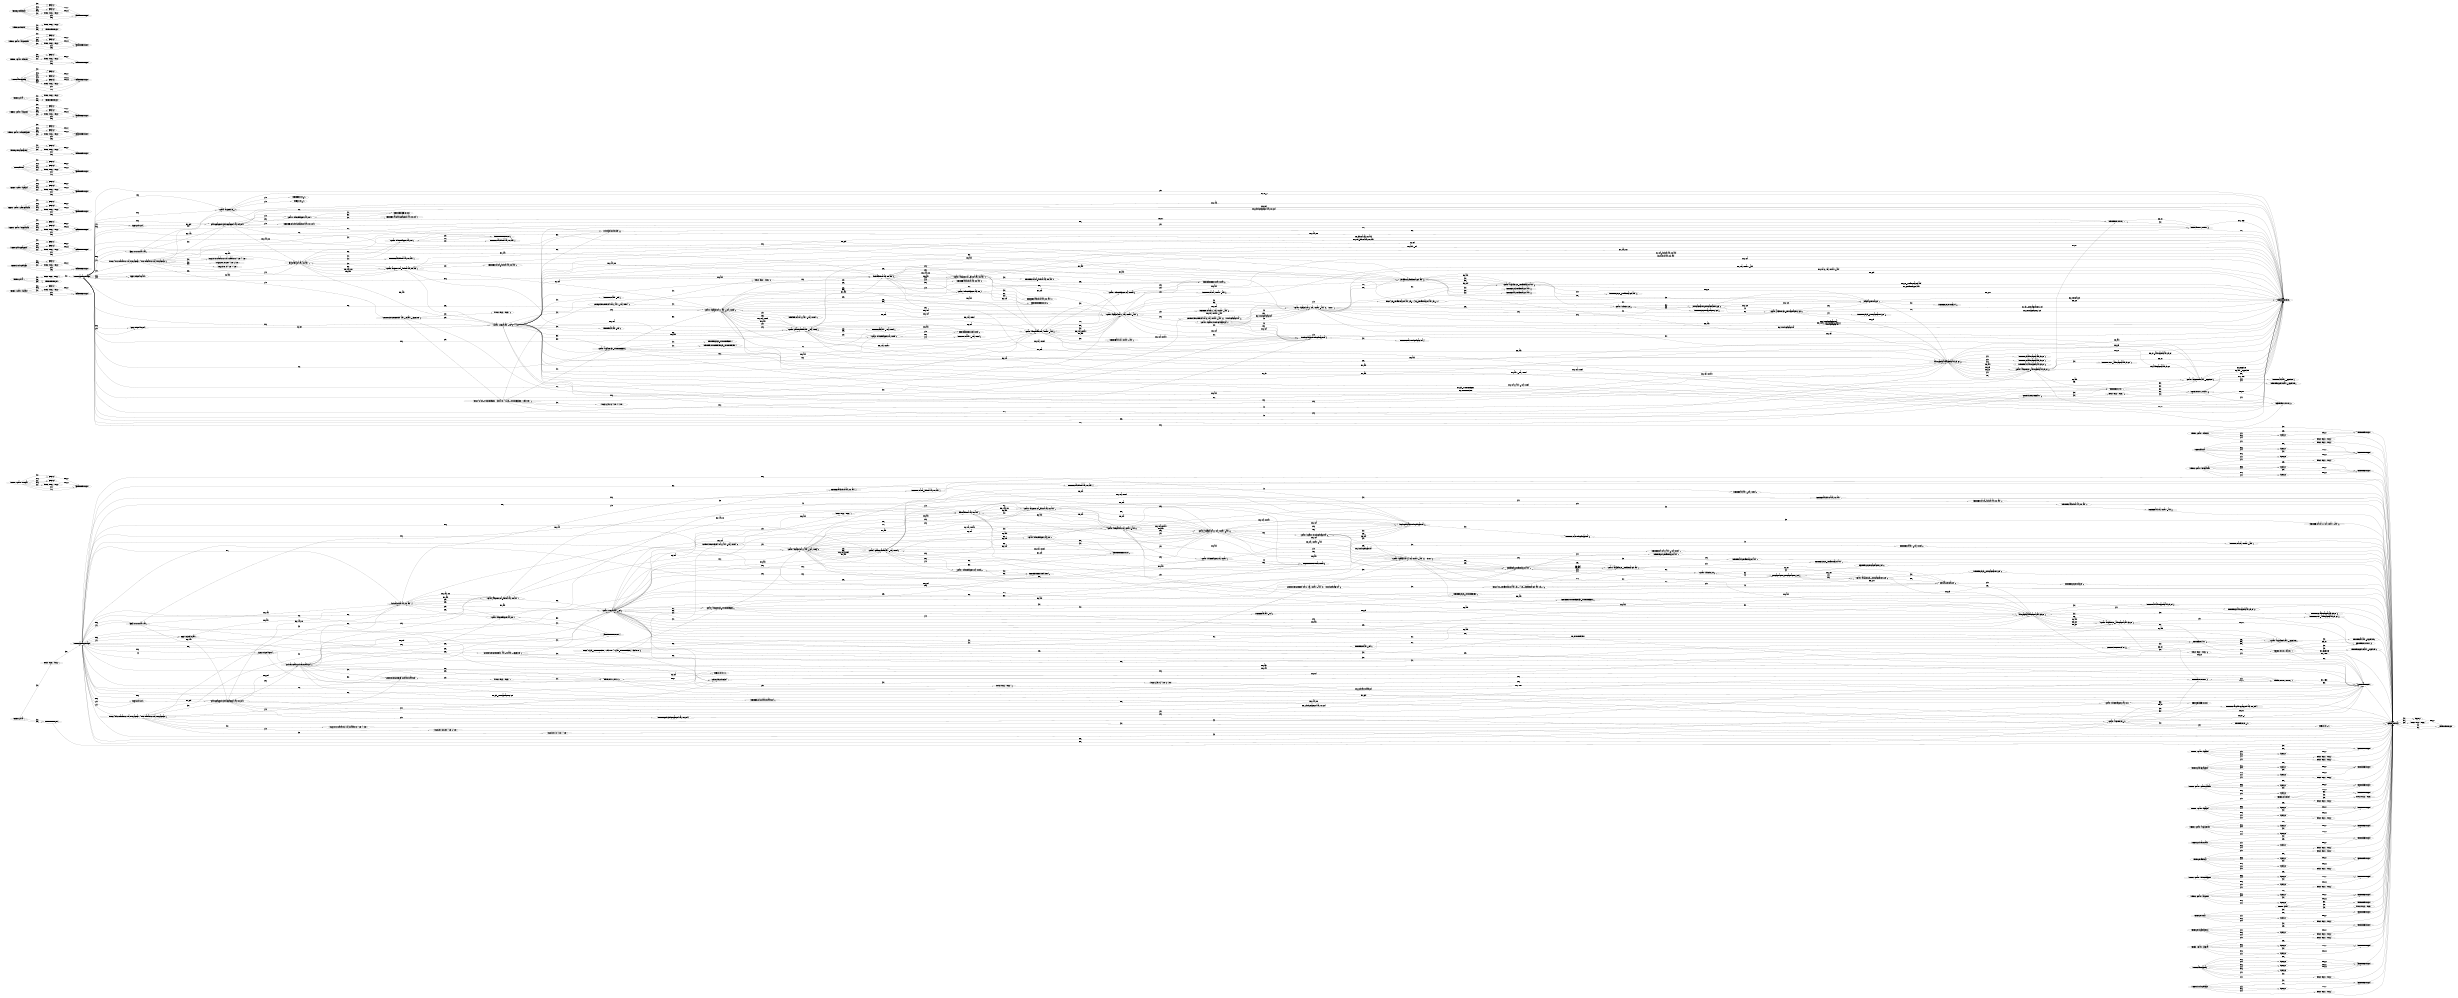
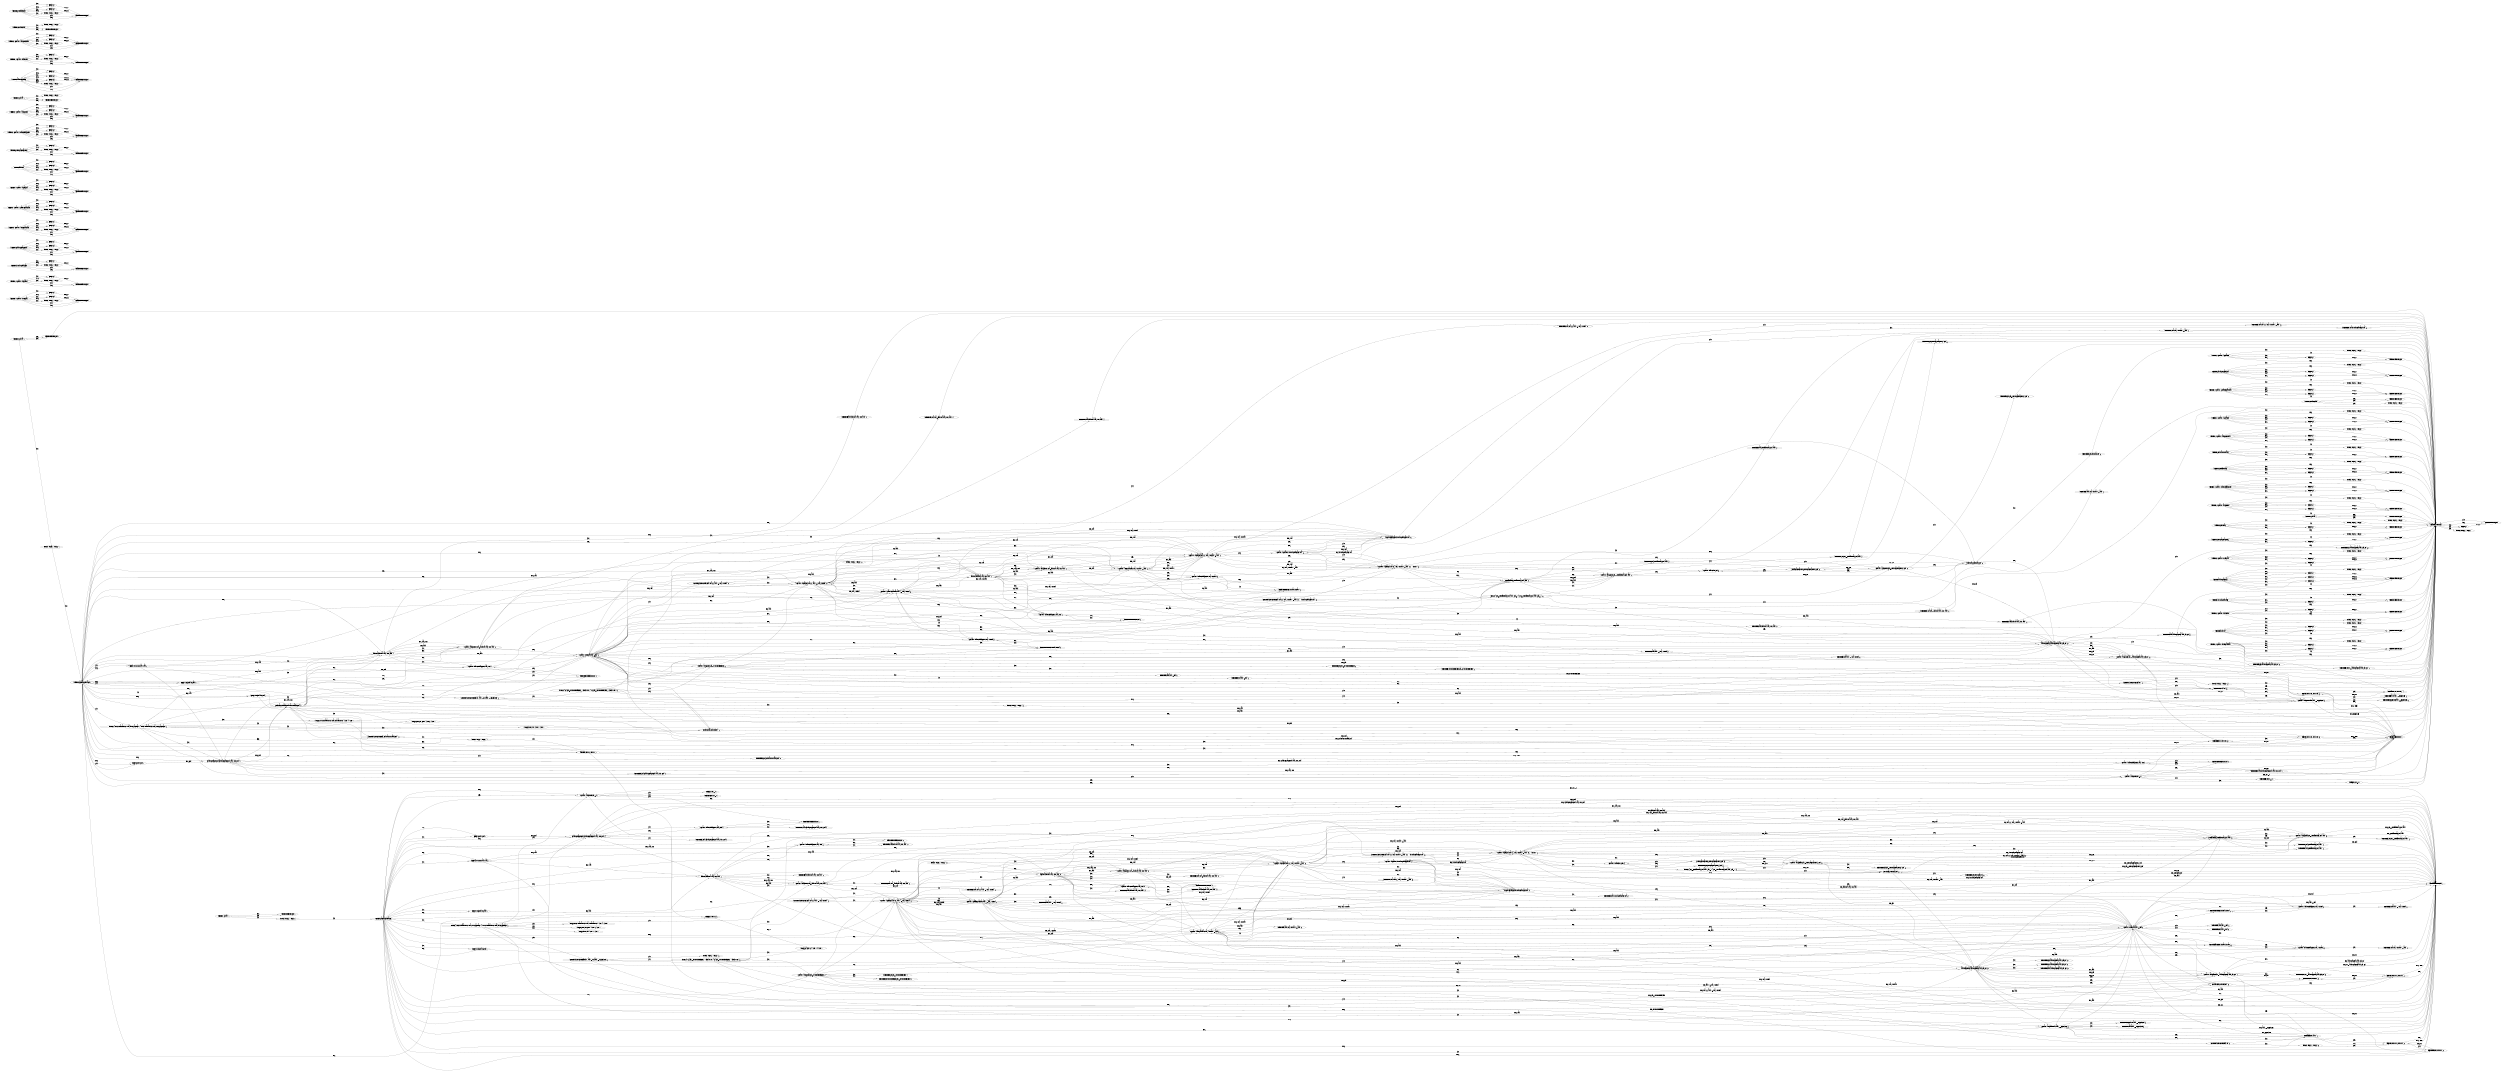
edge "(RETURN,return 0;,return 0;)" -> "(LITERAL,0,return 0;)": label "DDG: vma" -> "AST: "
edge "(LITERAL,0,return 0;)" -> "(RETURN,return 0;,return 0;)": now "(LITERAL,0,return 0;)" -> "<(LOCAL,u64 pfn: u64)<SUB>14</SUB>>"
node "<(LOCAL,u64 pfn: u64)<SUB>16</SUB>>": removed
edge "(pmd_trans_unstable,pmd_trans_unstable(pmd))" -> "(IDENTIFIER,pmd,pmd_trans_unstable(pmd))": label "DDG: pfn = pte_to_pagemap_entry(*pte)" -> "AST: "
